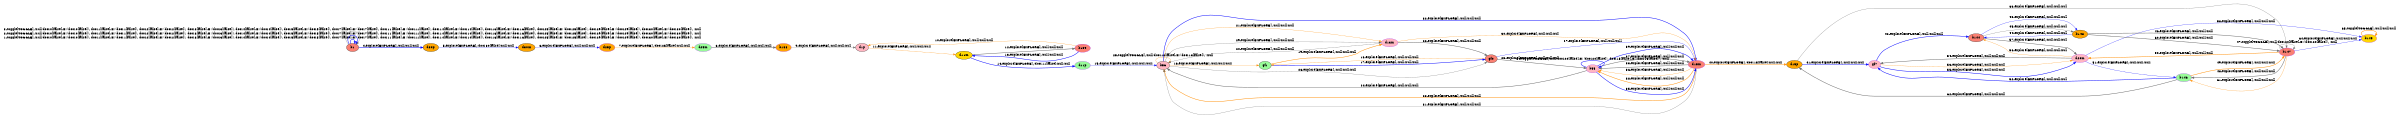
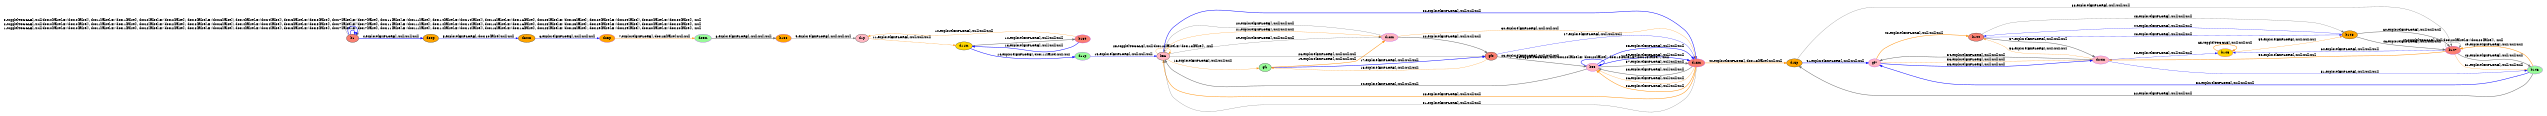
edge "gf7" -> "b144": color blue -> darkorange
edge "b145" -> "b148": added, label "59-explore[EXPLORE];/null/null/null"
